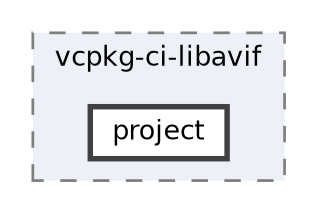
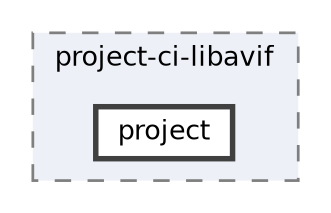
cluster "vcpkg-ci-libavif": label "vcpkg-ci-libavif" -> "project-ci-libavif"
